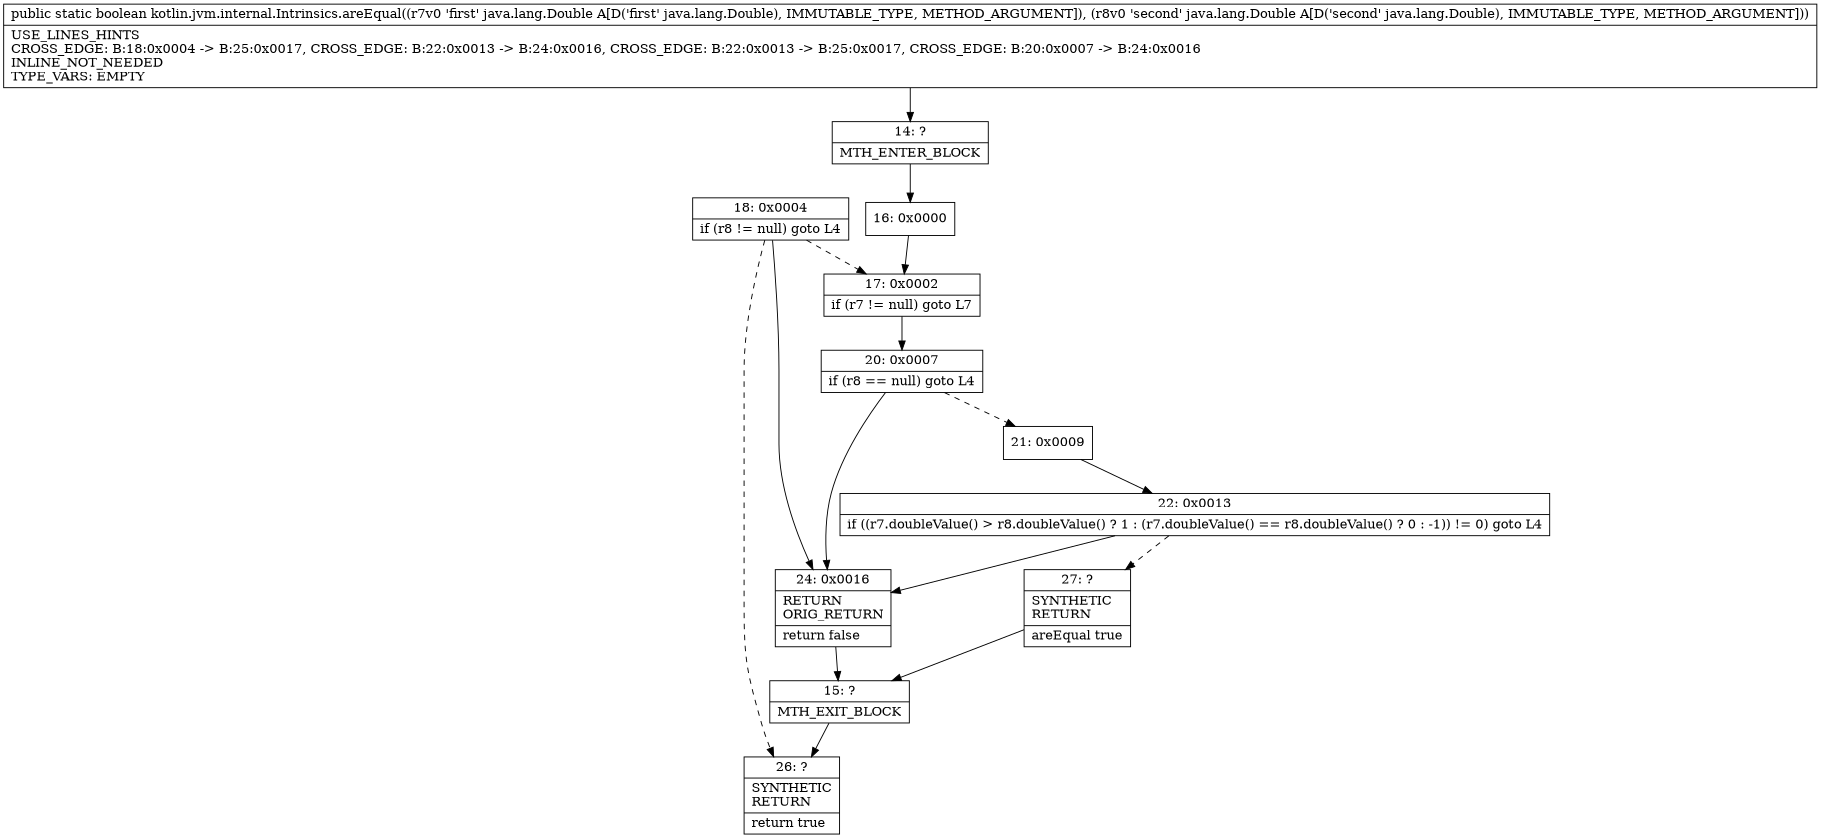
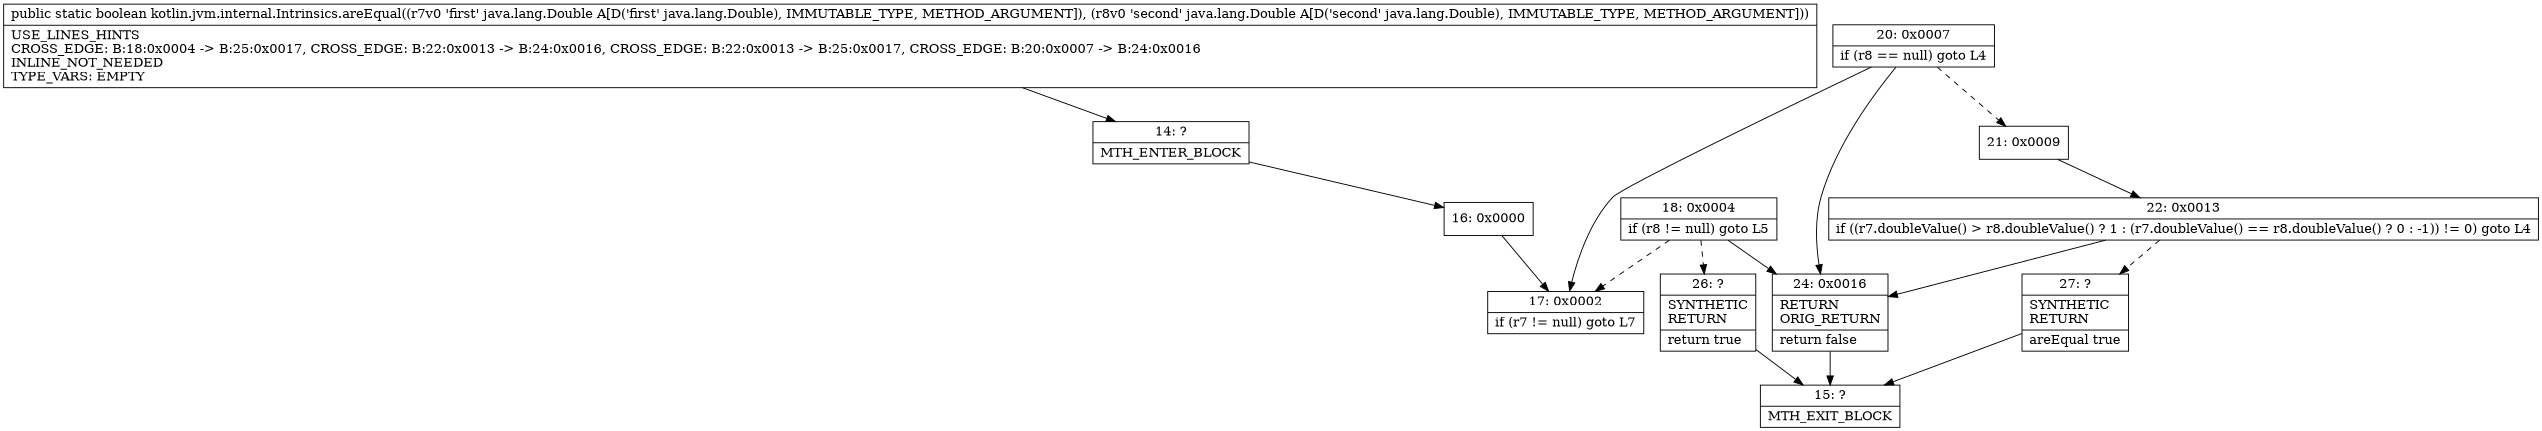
node "18: 0x0004": text "if (r8 != null) goto L4" -> "if (r8 != null) goto L5"
edge "17: 0x0002" -> "20: 0x0007": reversed
edge "15: ?" -> "26: ?": reversed
